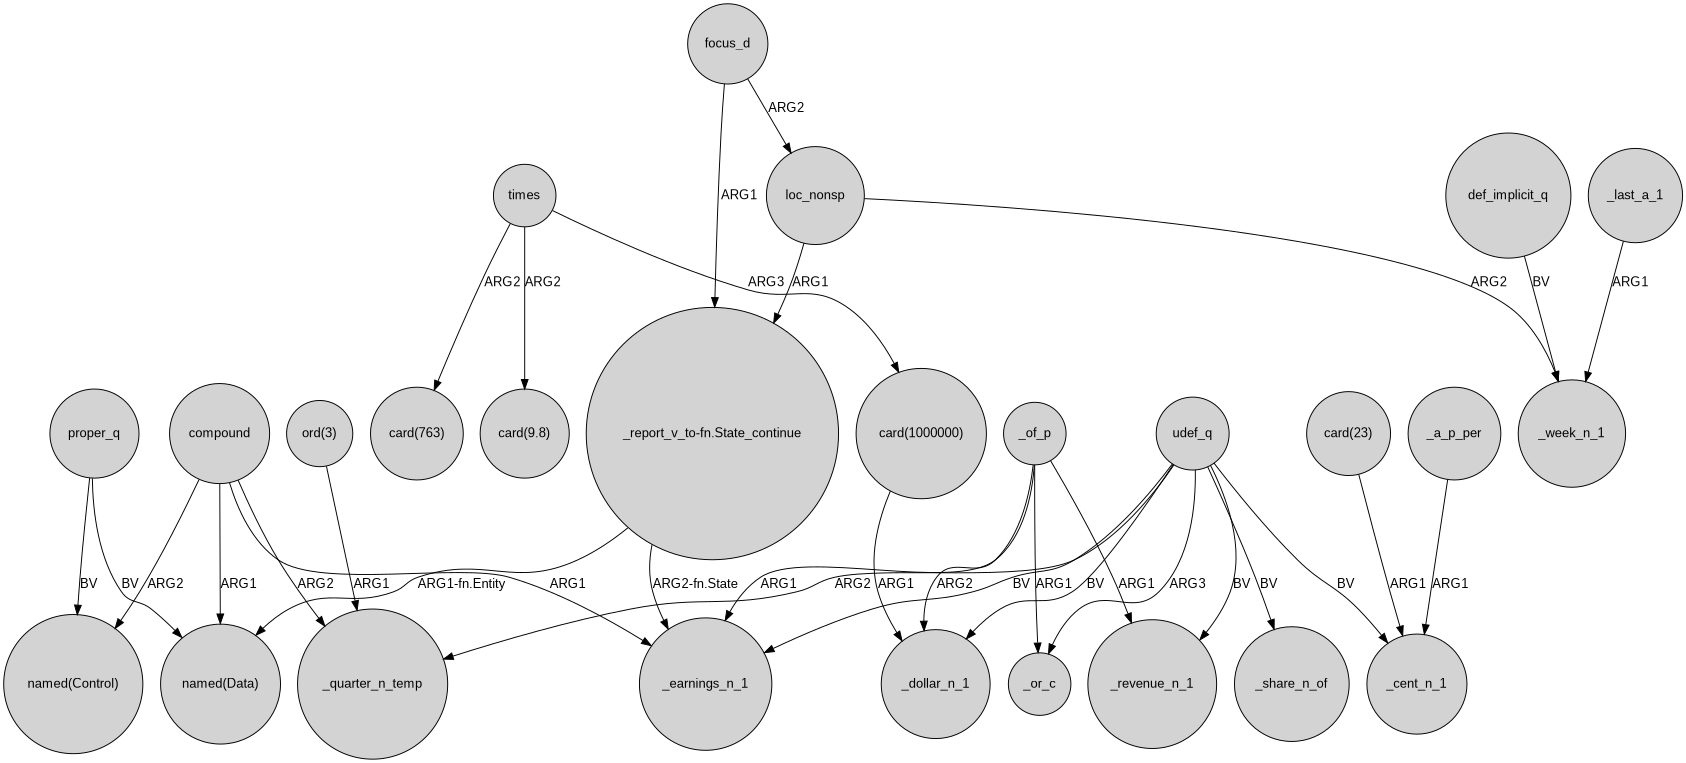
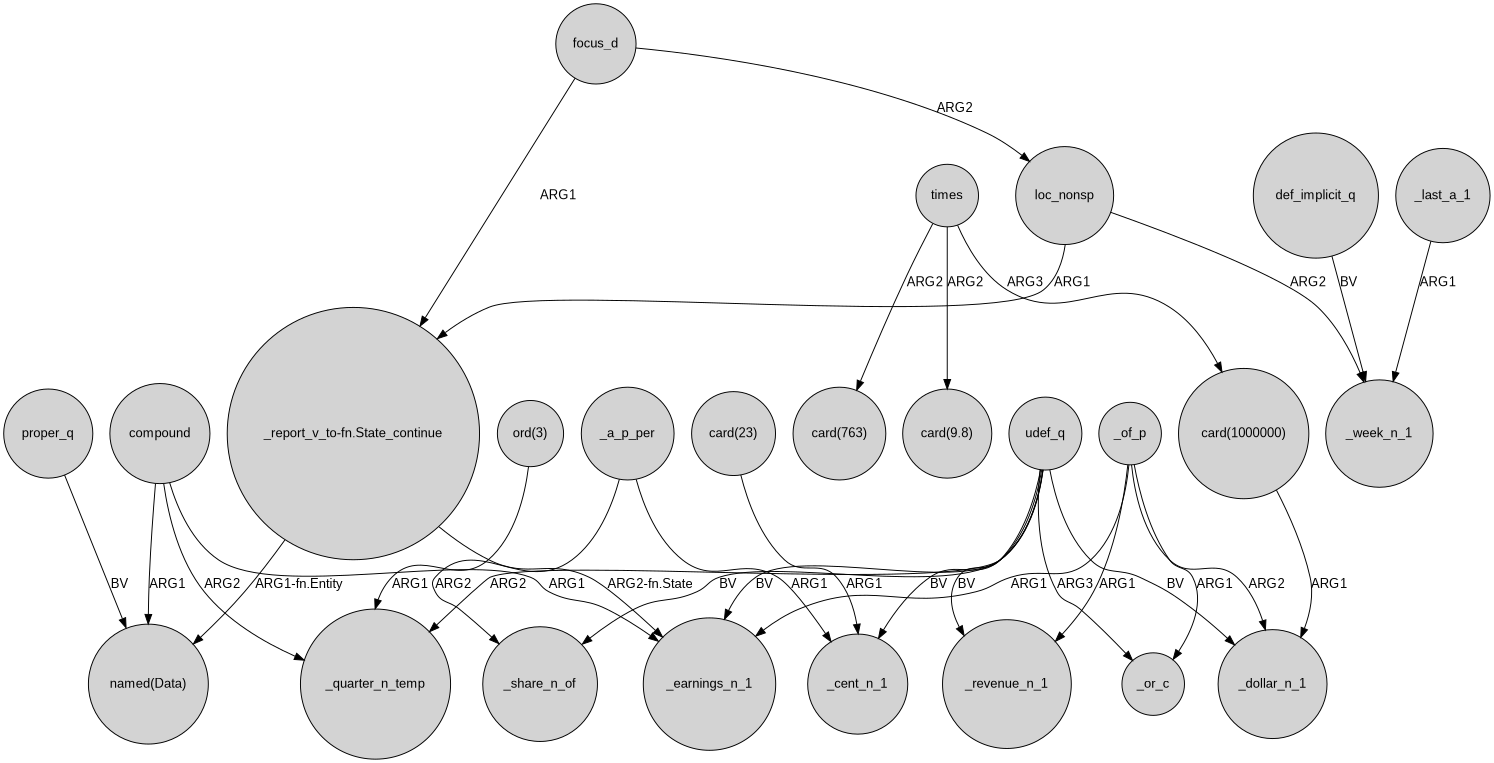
edge "_a_p_per" -> "_share_n_of": added, label "ARG2"
node "named(Control)": removed
